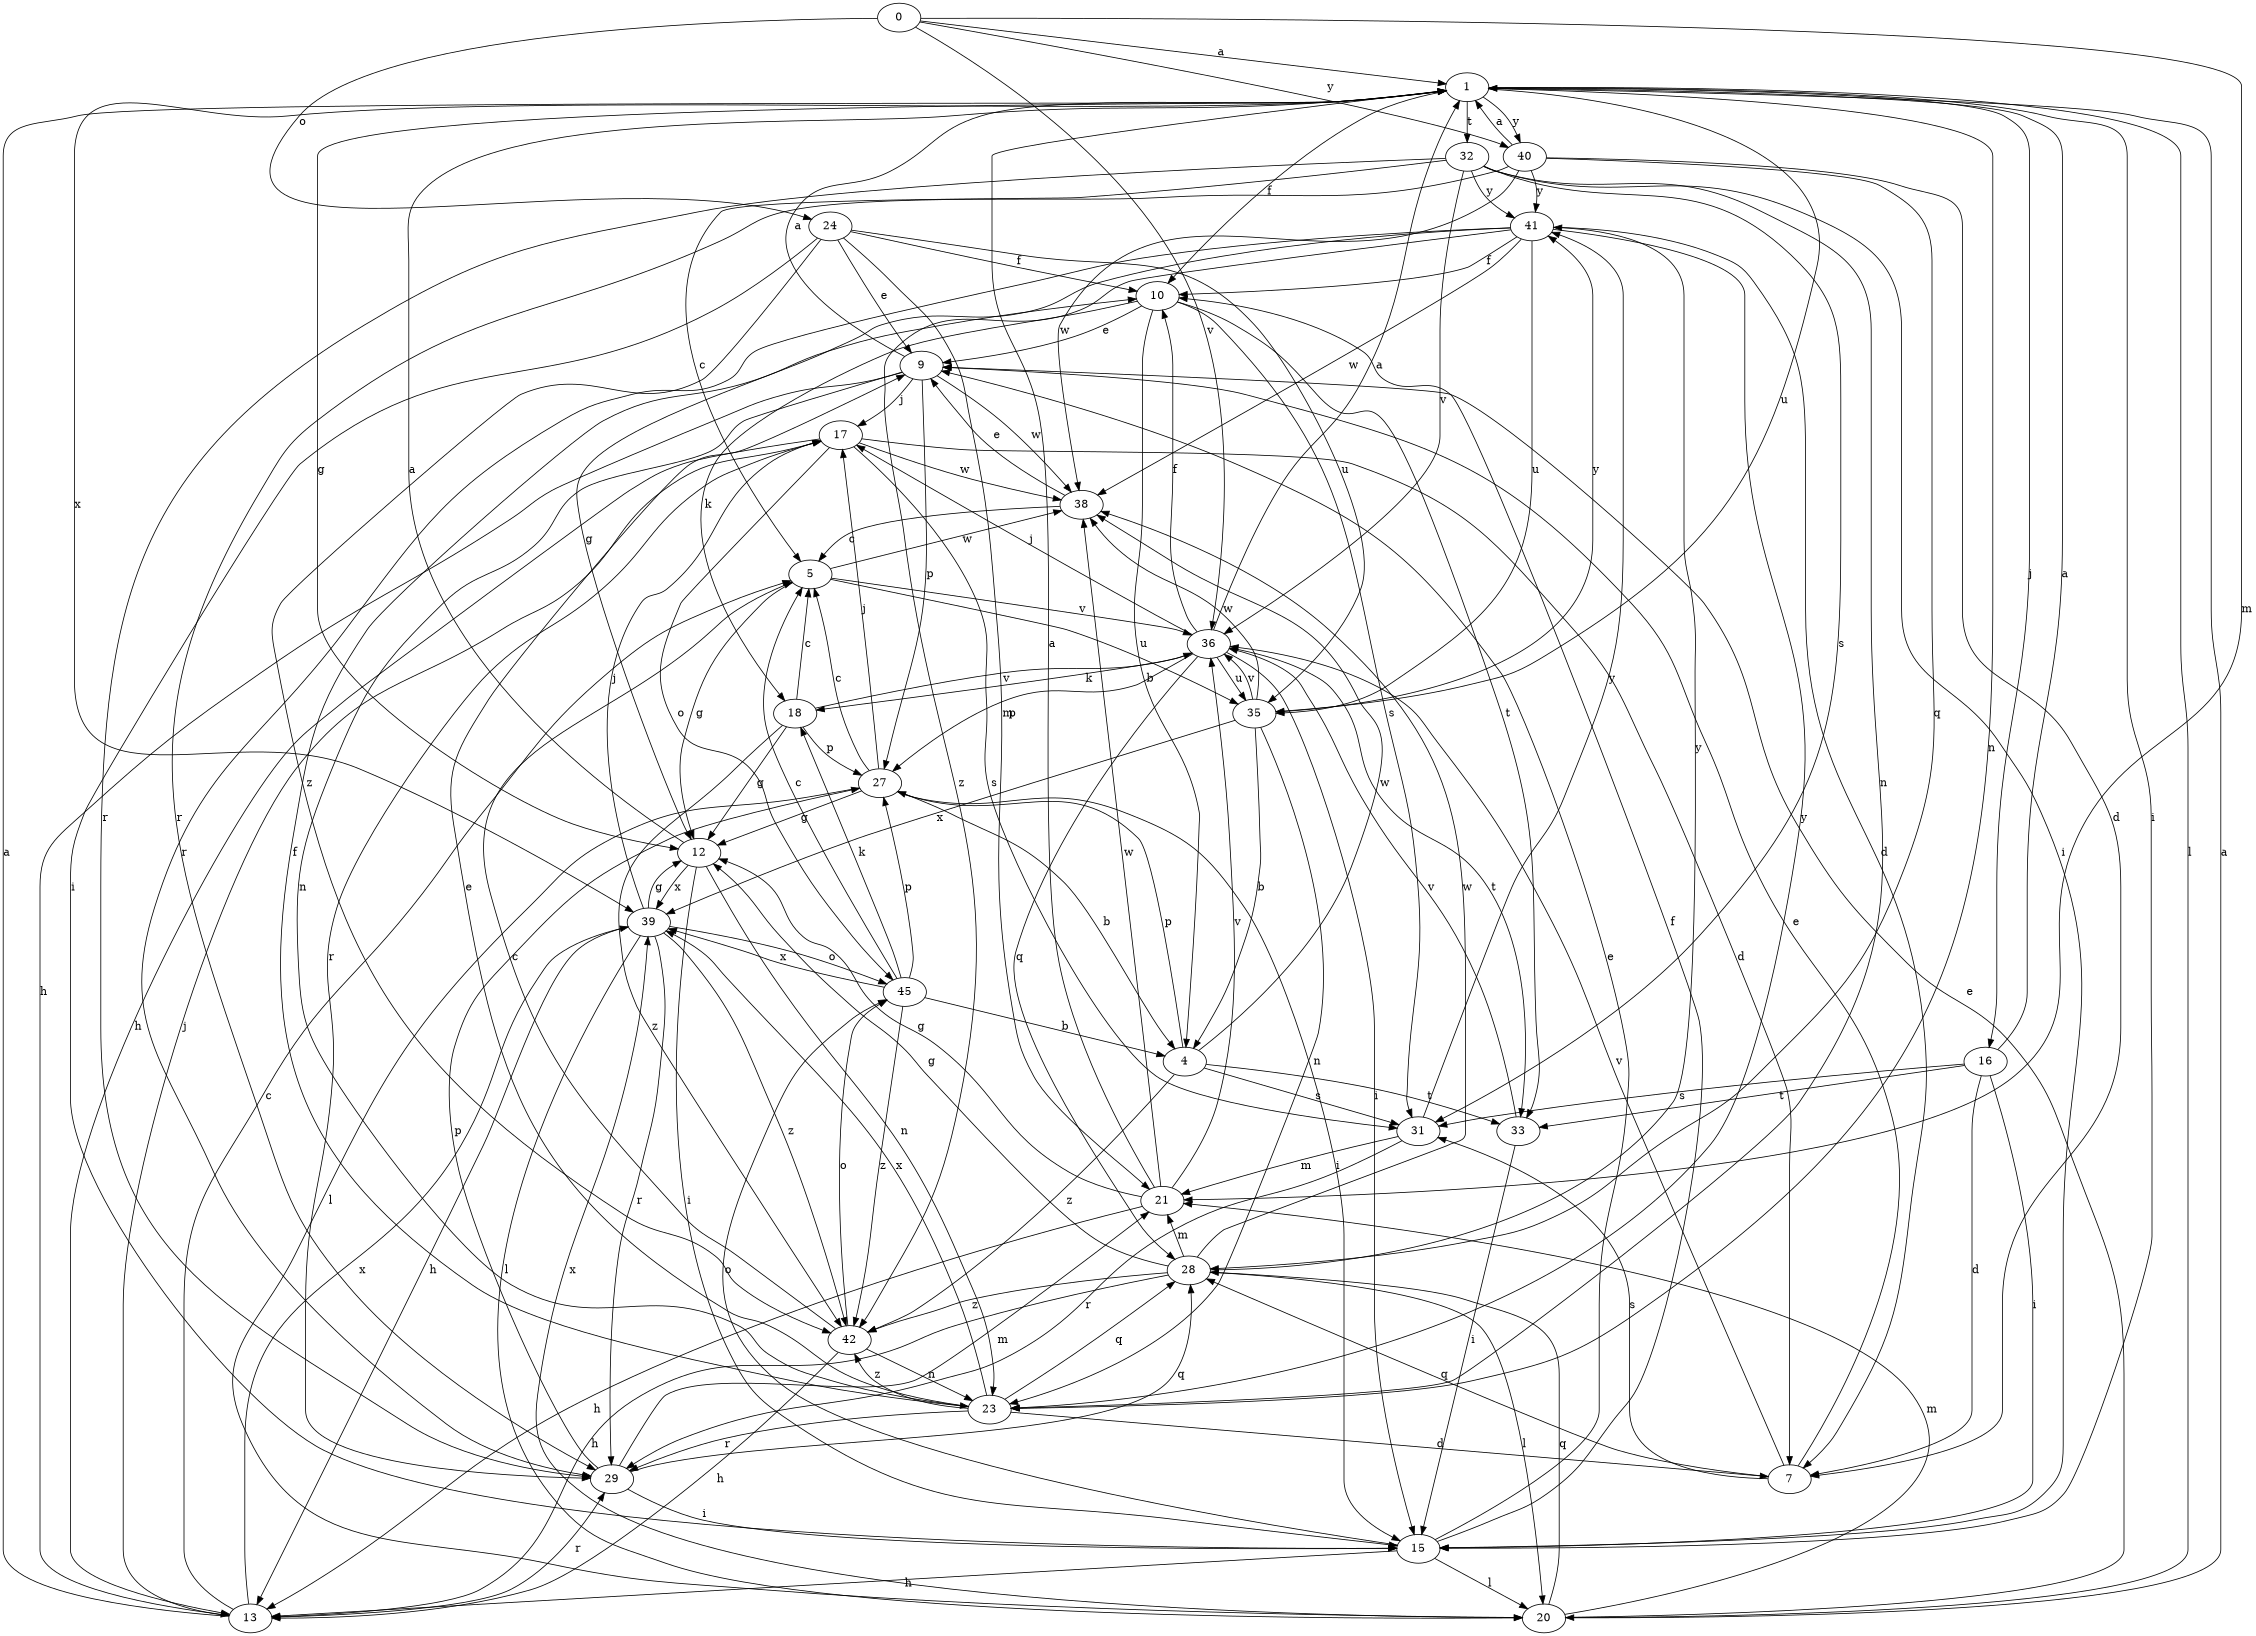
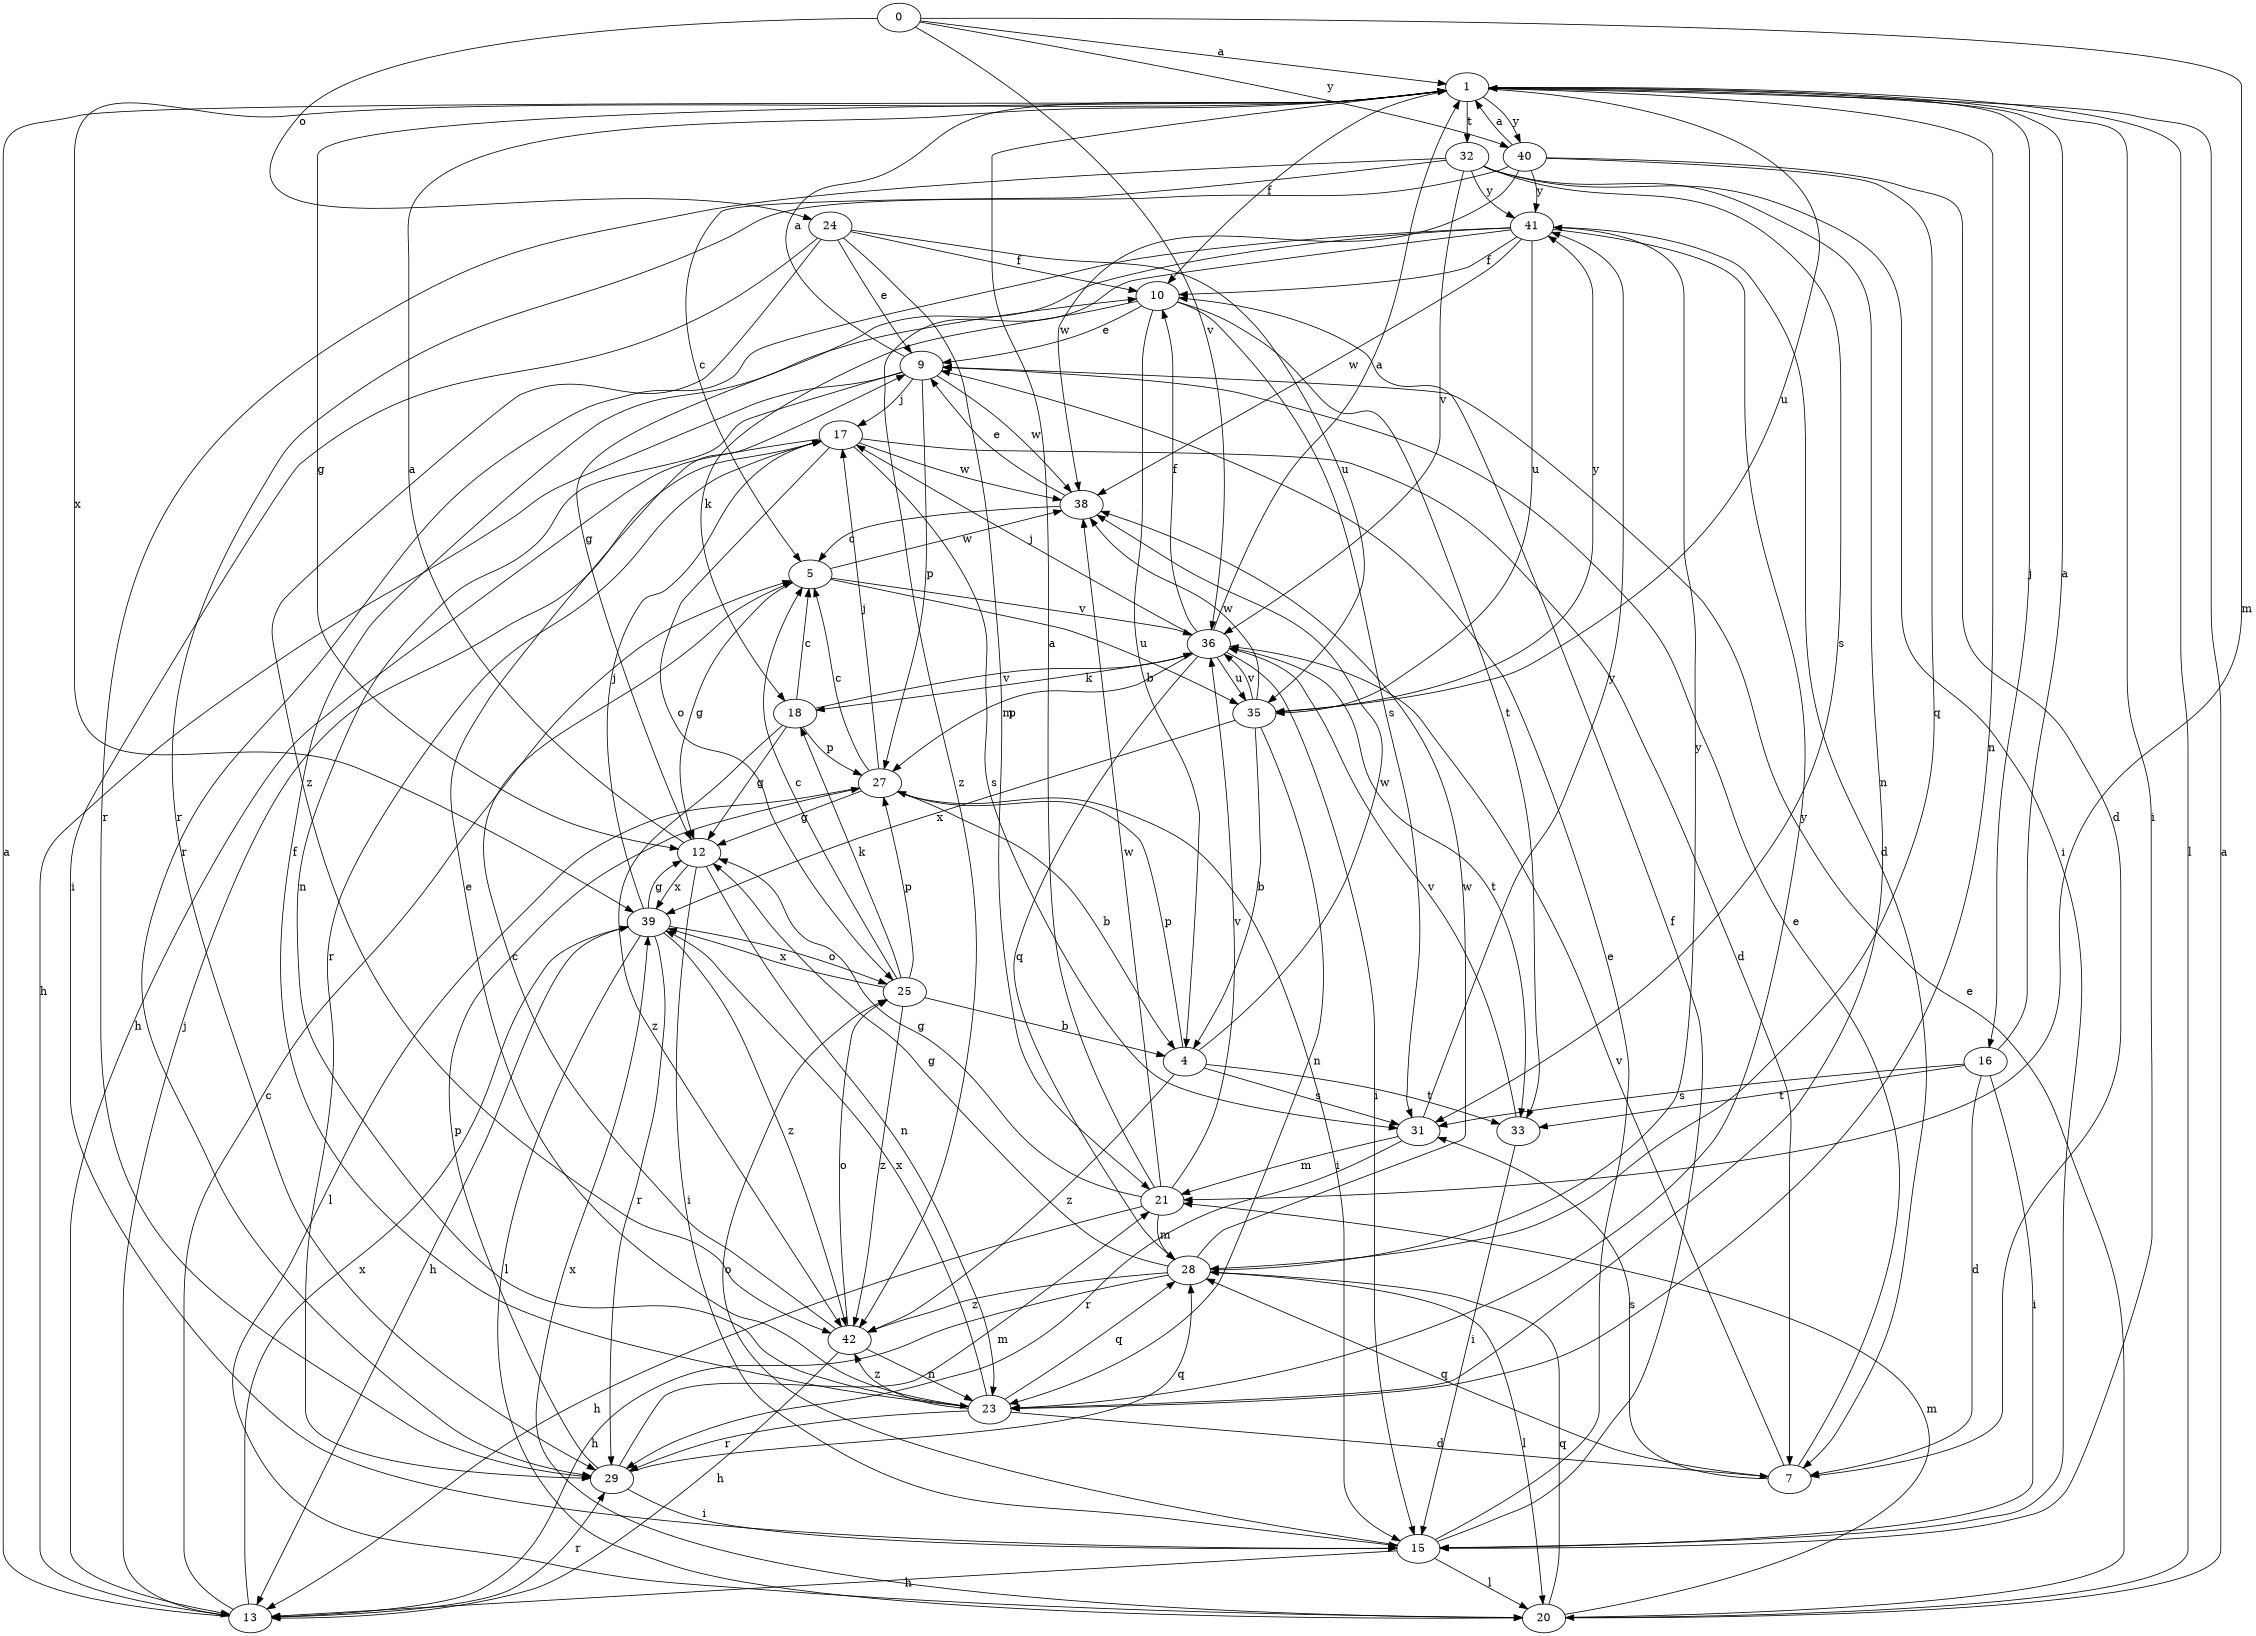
node "45": label "45" -> "25"
edge "28" -> "21": reversed
